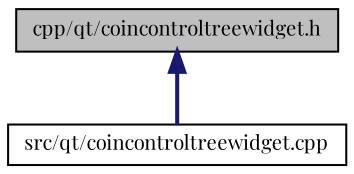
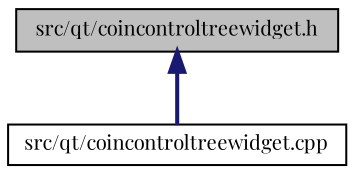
node "cpp/qt/coincontroltreewidget.h": label "cpp/qt/coincontroltreewidget.h" -> "src/qt/coincontroltreewidget.h"
